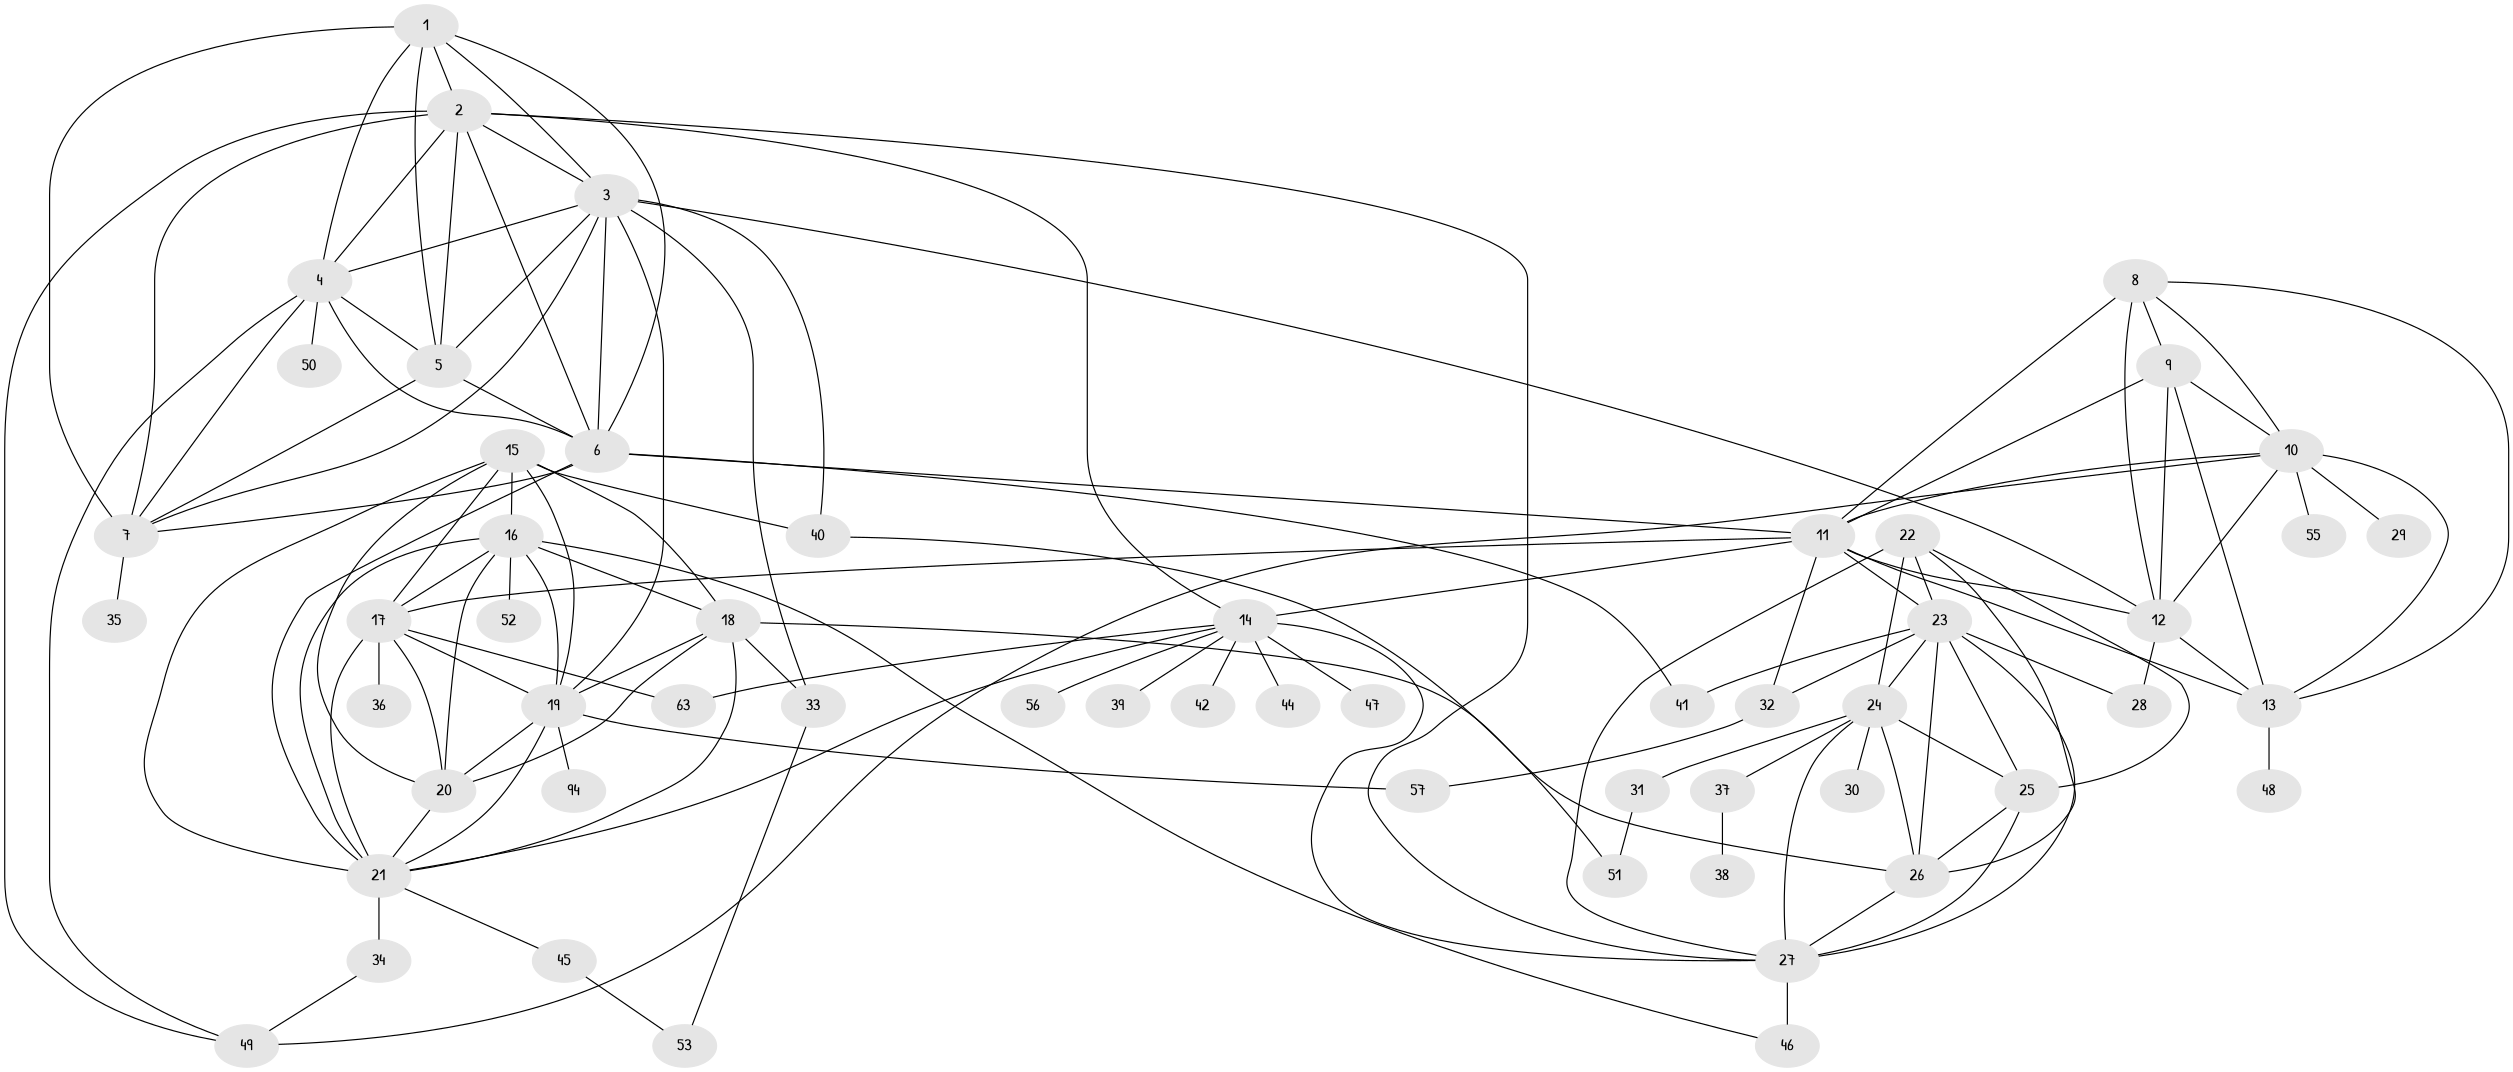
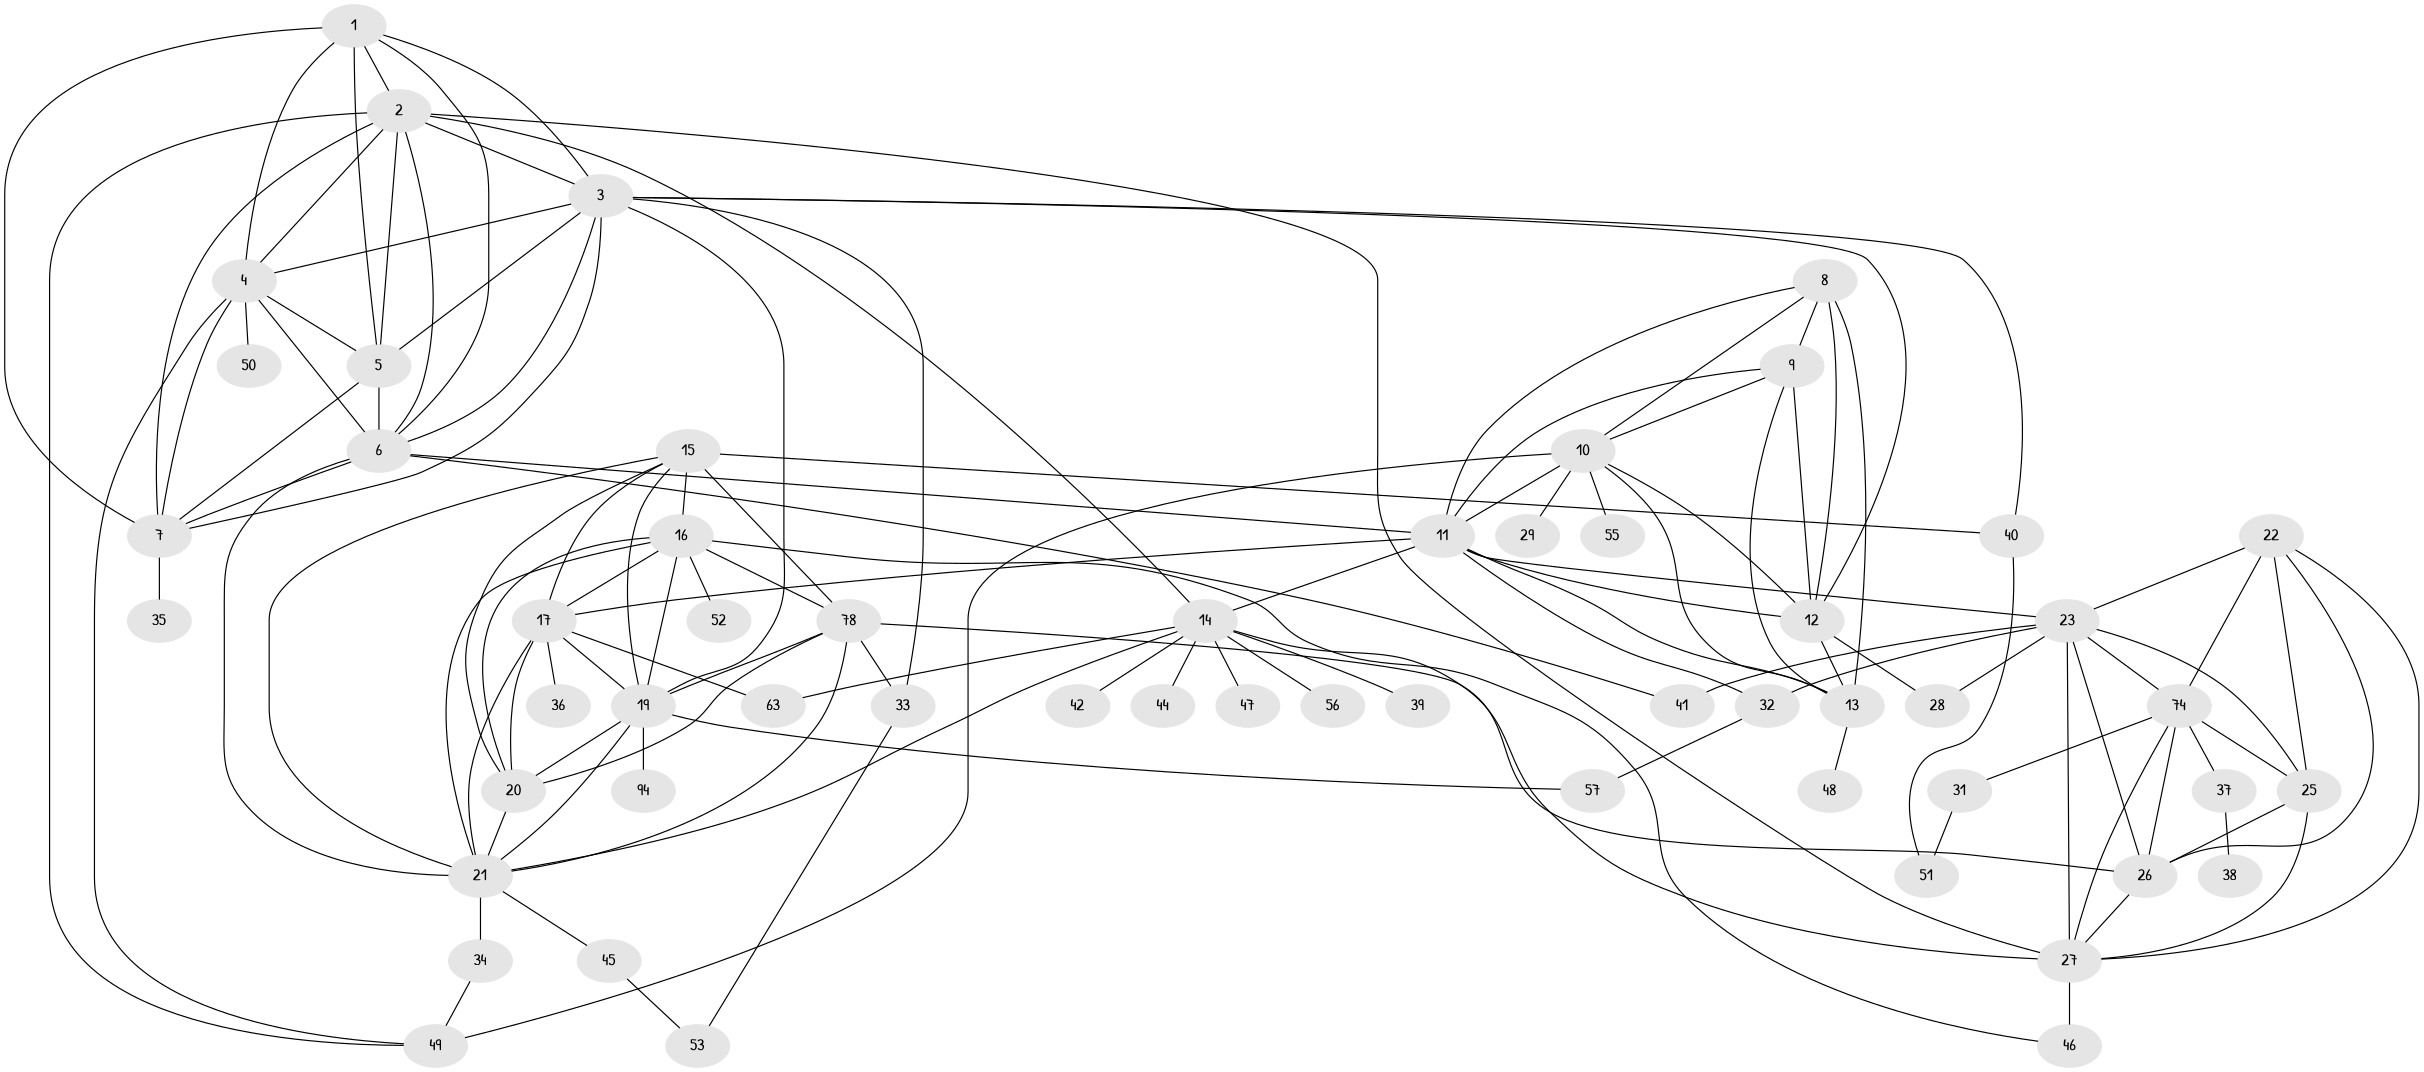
node "18": label "18" -> "78"
node "24": label "24" -> "74"
node "30": removed
